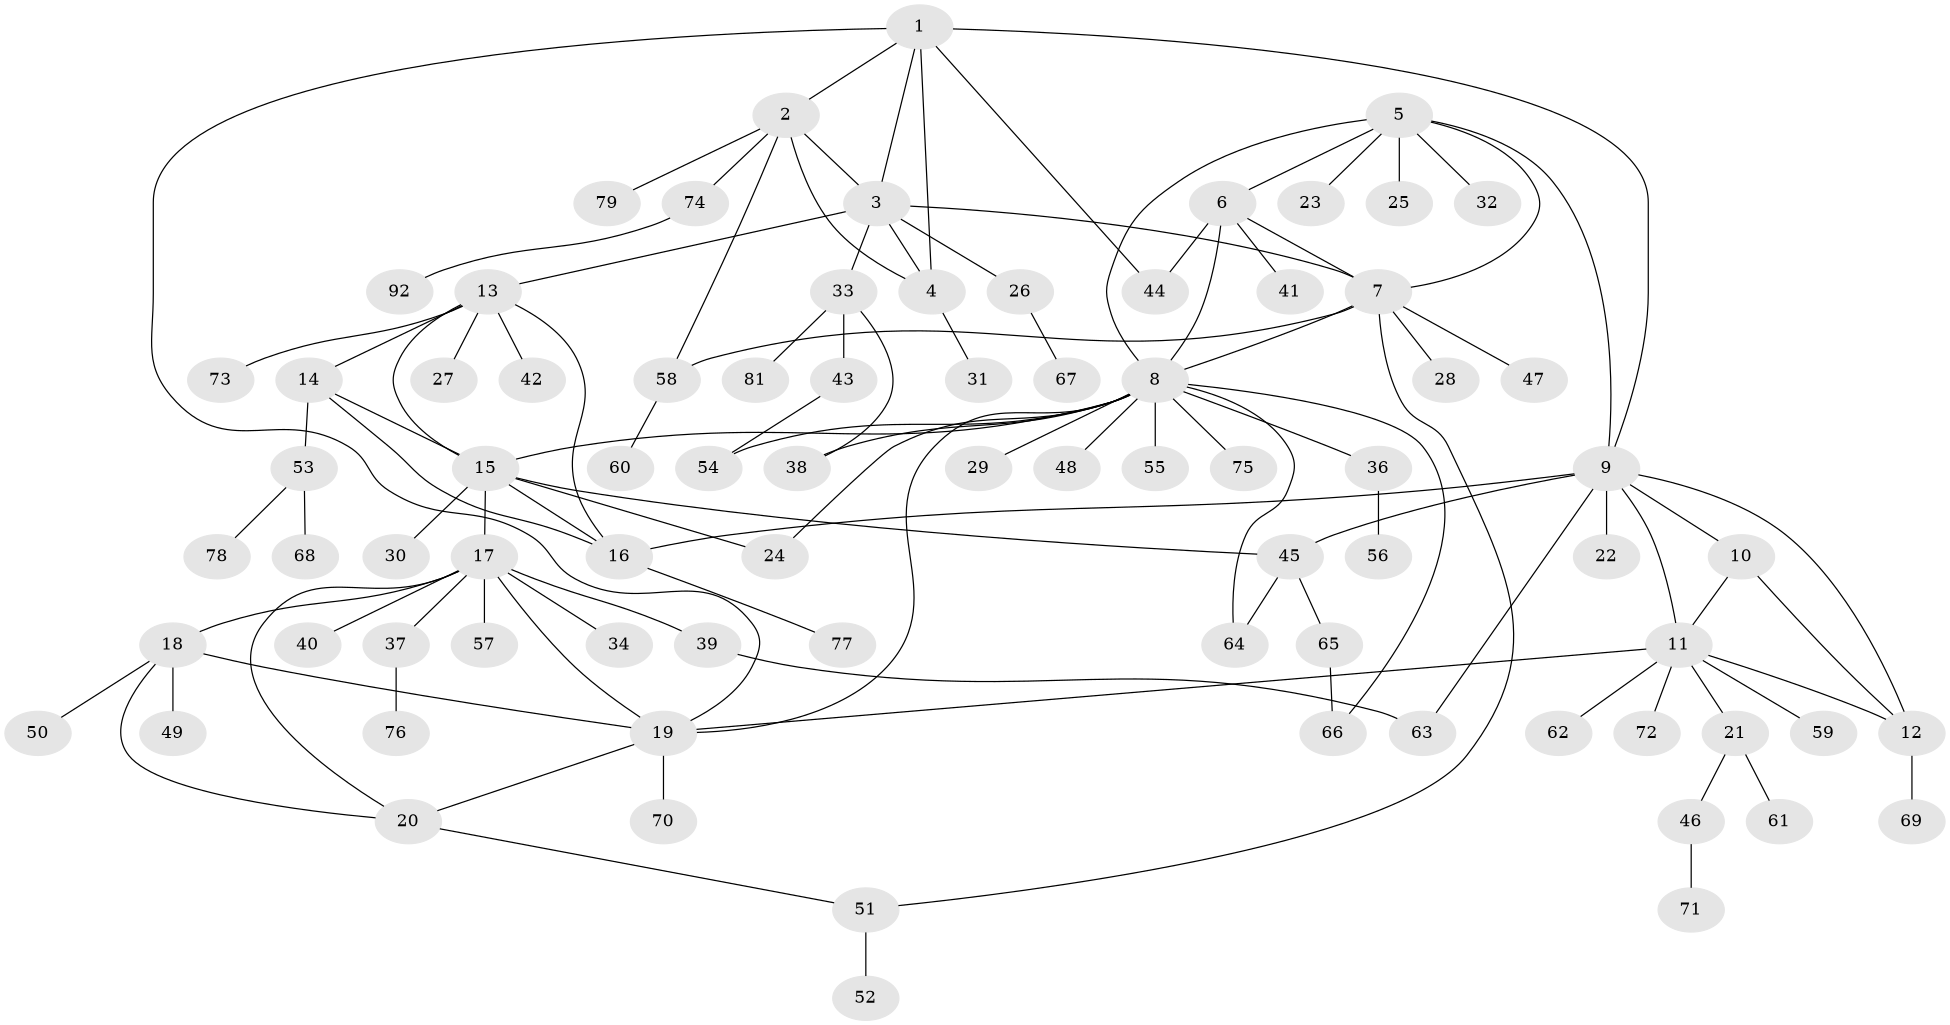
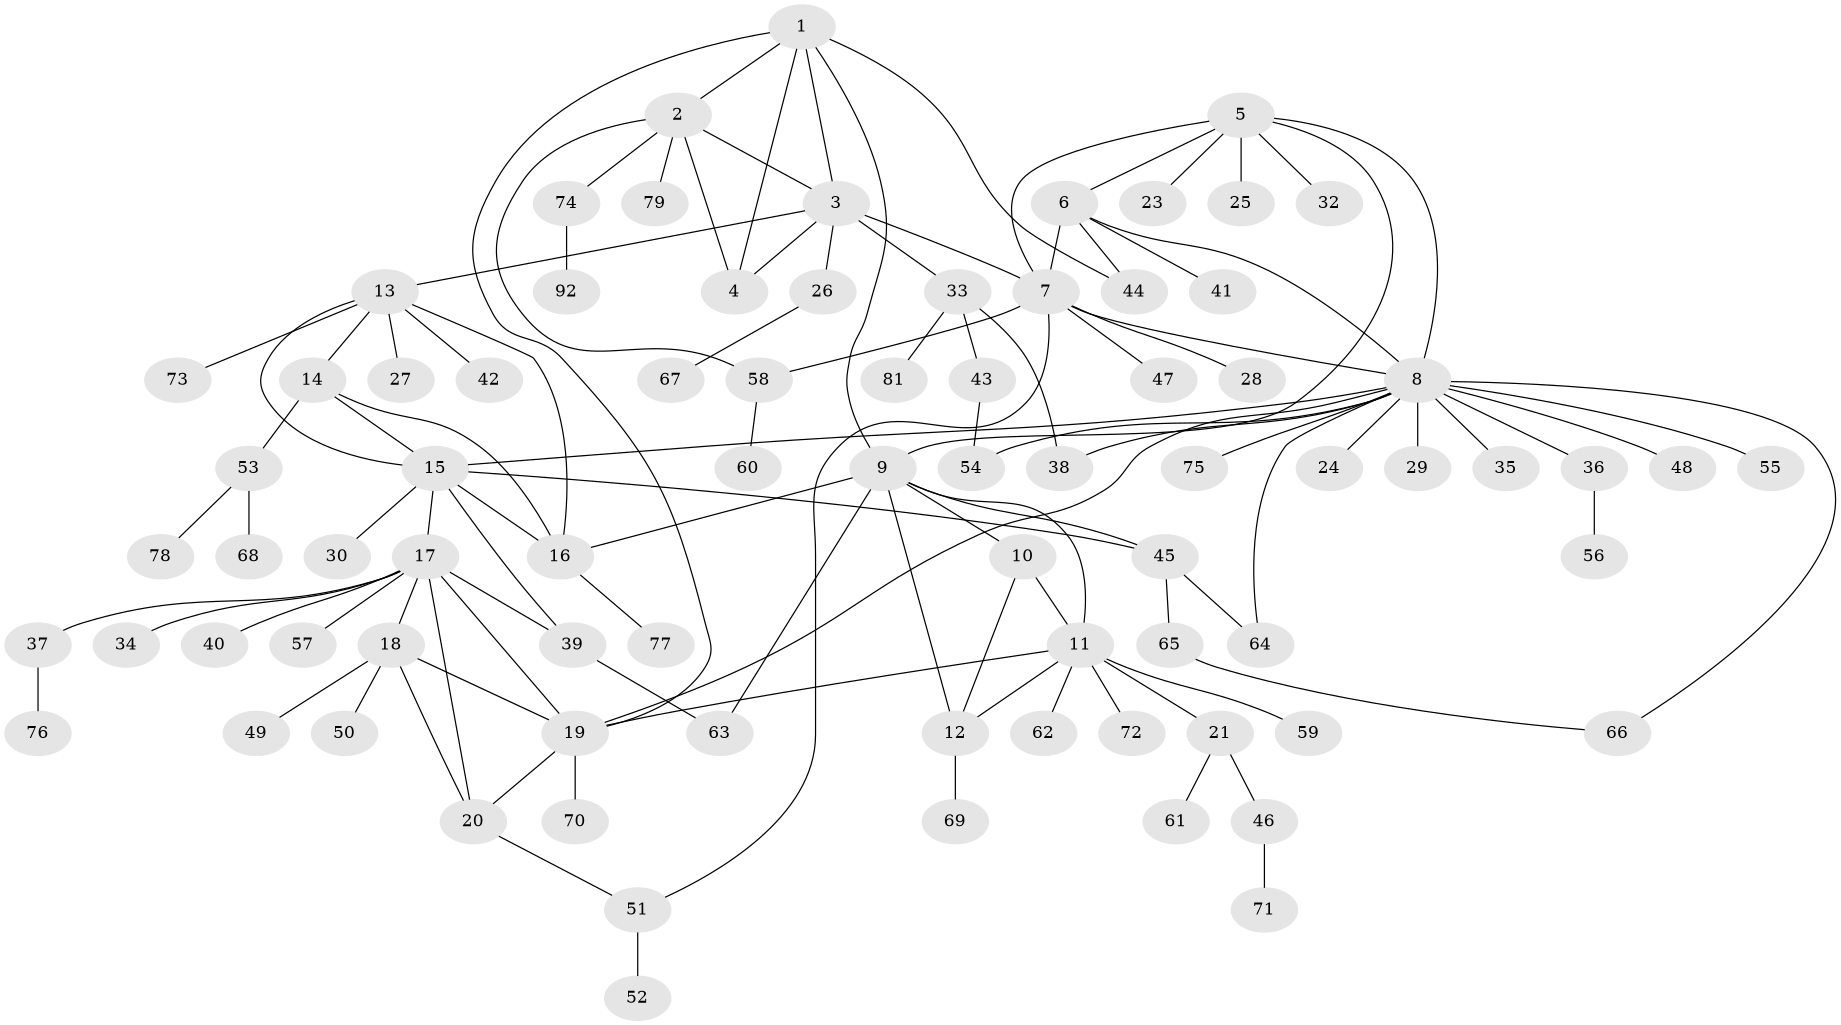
node "31": removed
node "35": added
edge "15" -- "24": now "15" -- "39"
node "22": removed
